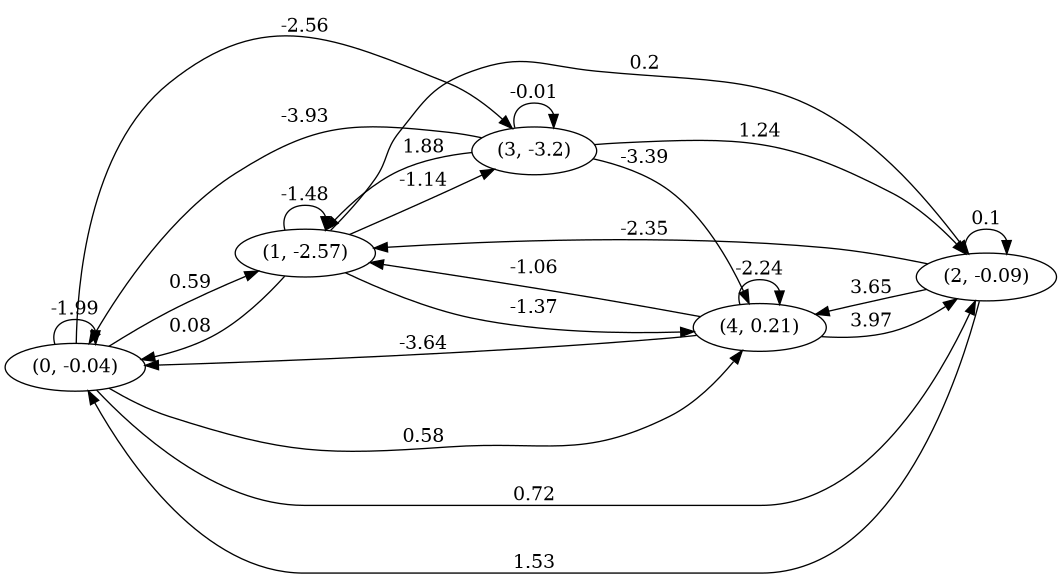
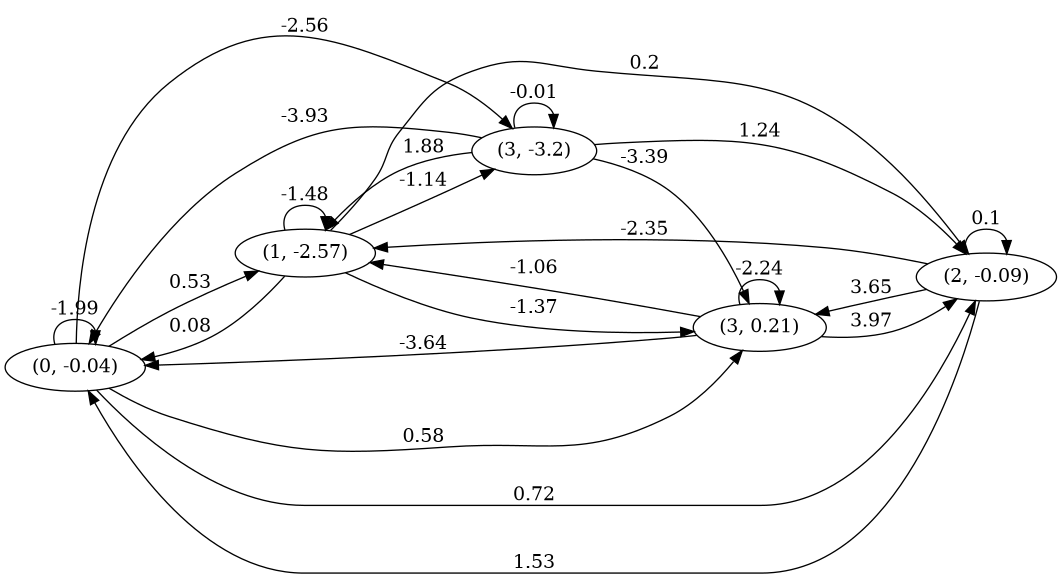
edge "(0, -0.04)" -> "(1, -2.57)": label "0.59" -> "0.53"
node "(4, 0.21)": label "(4, 0.21)" -> "(3, 0.21)"
